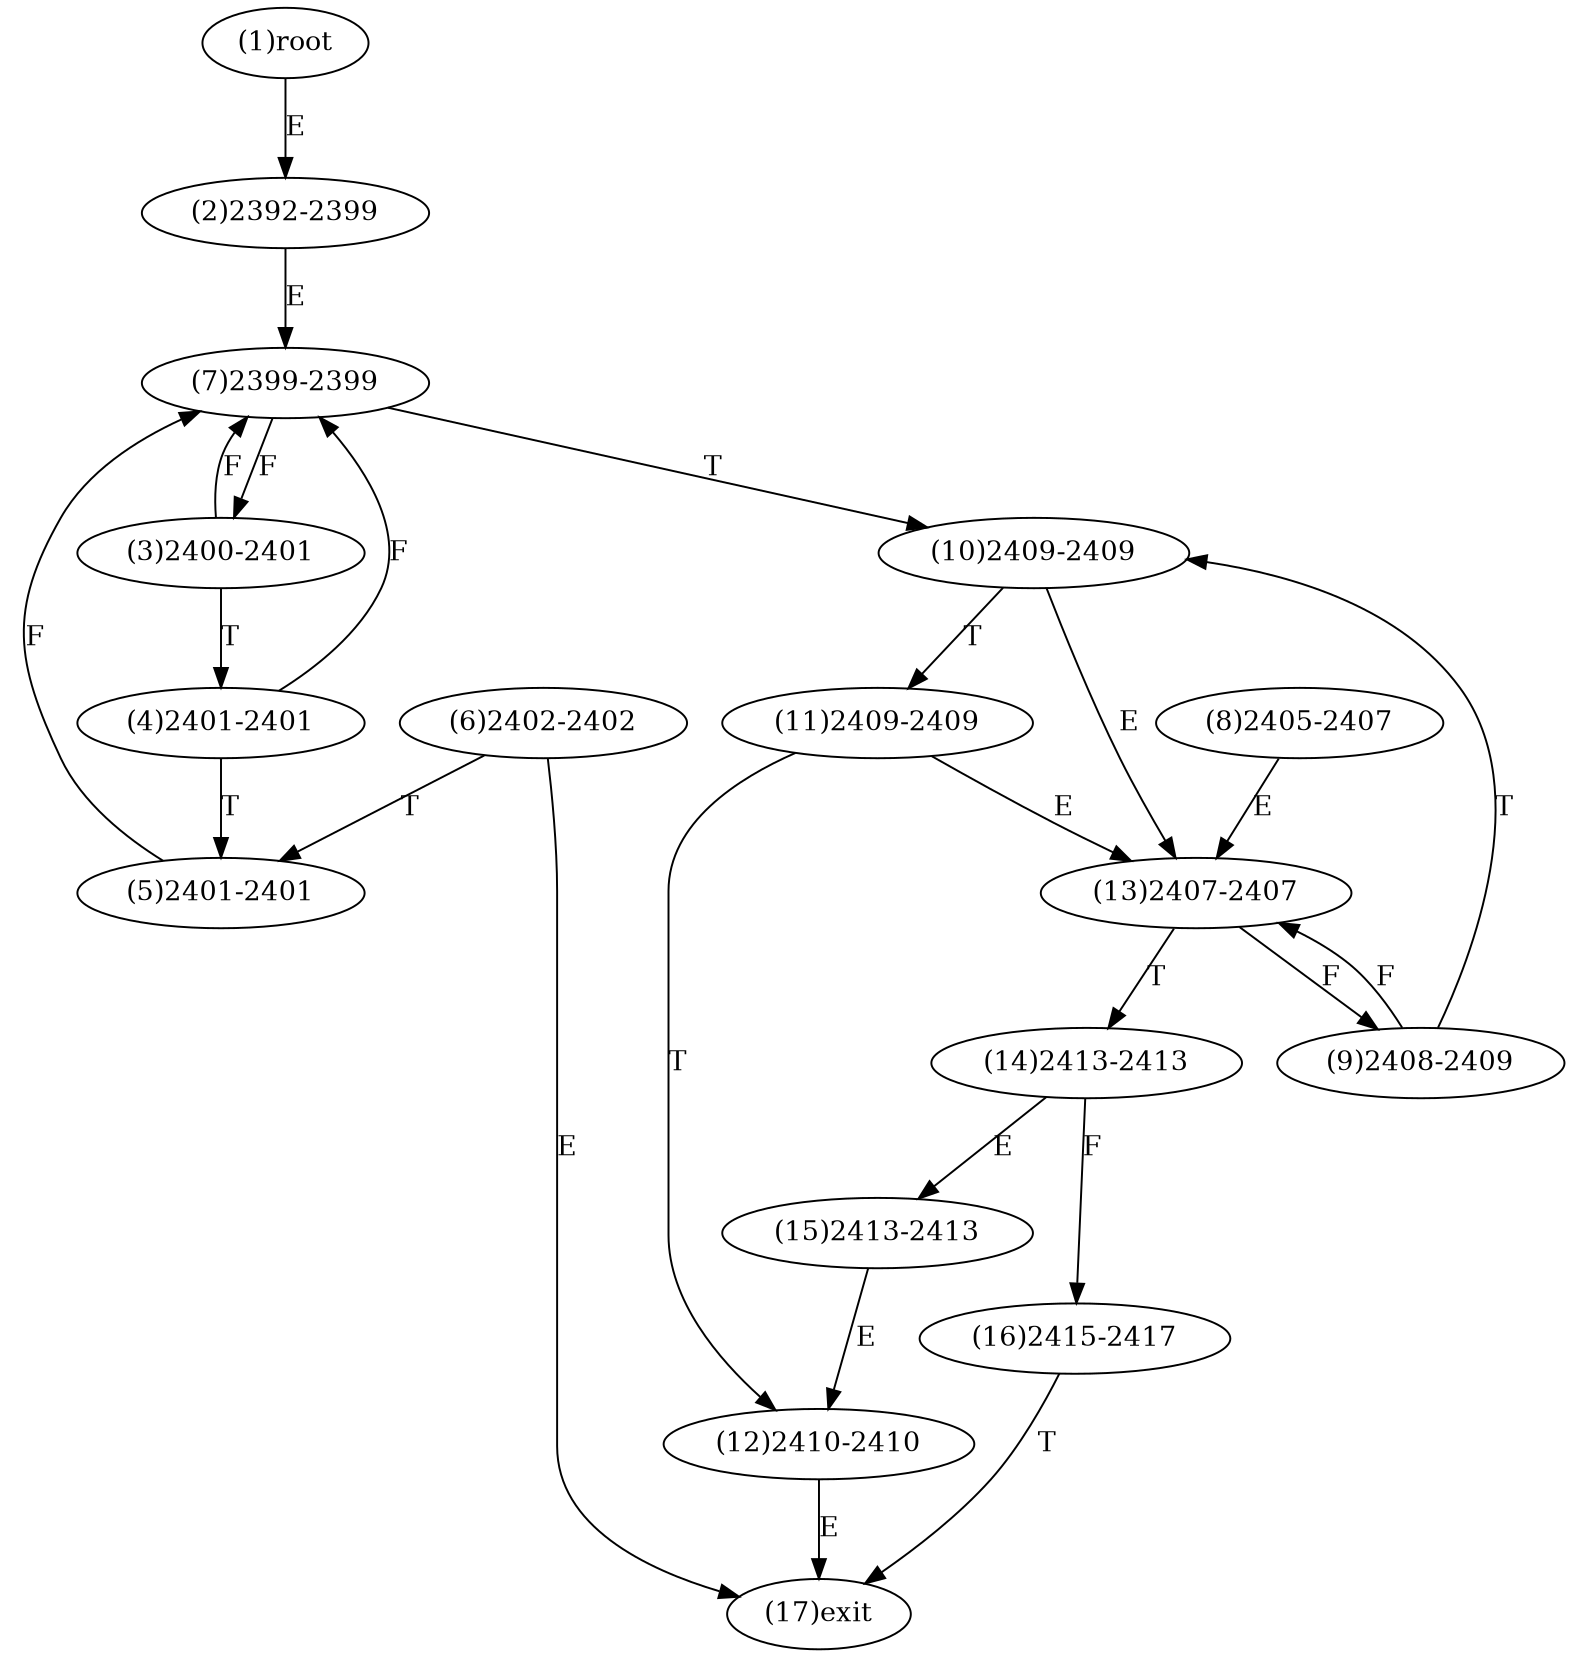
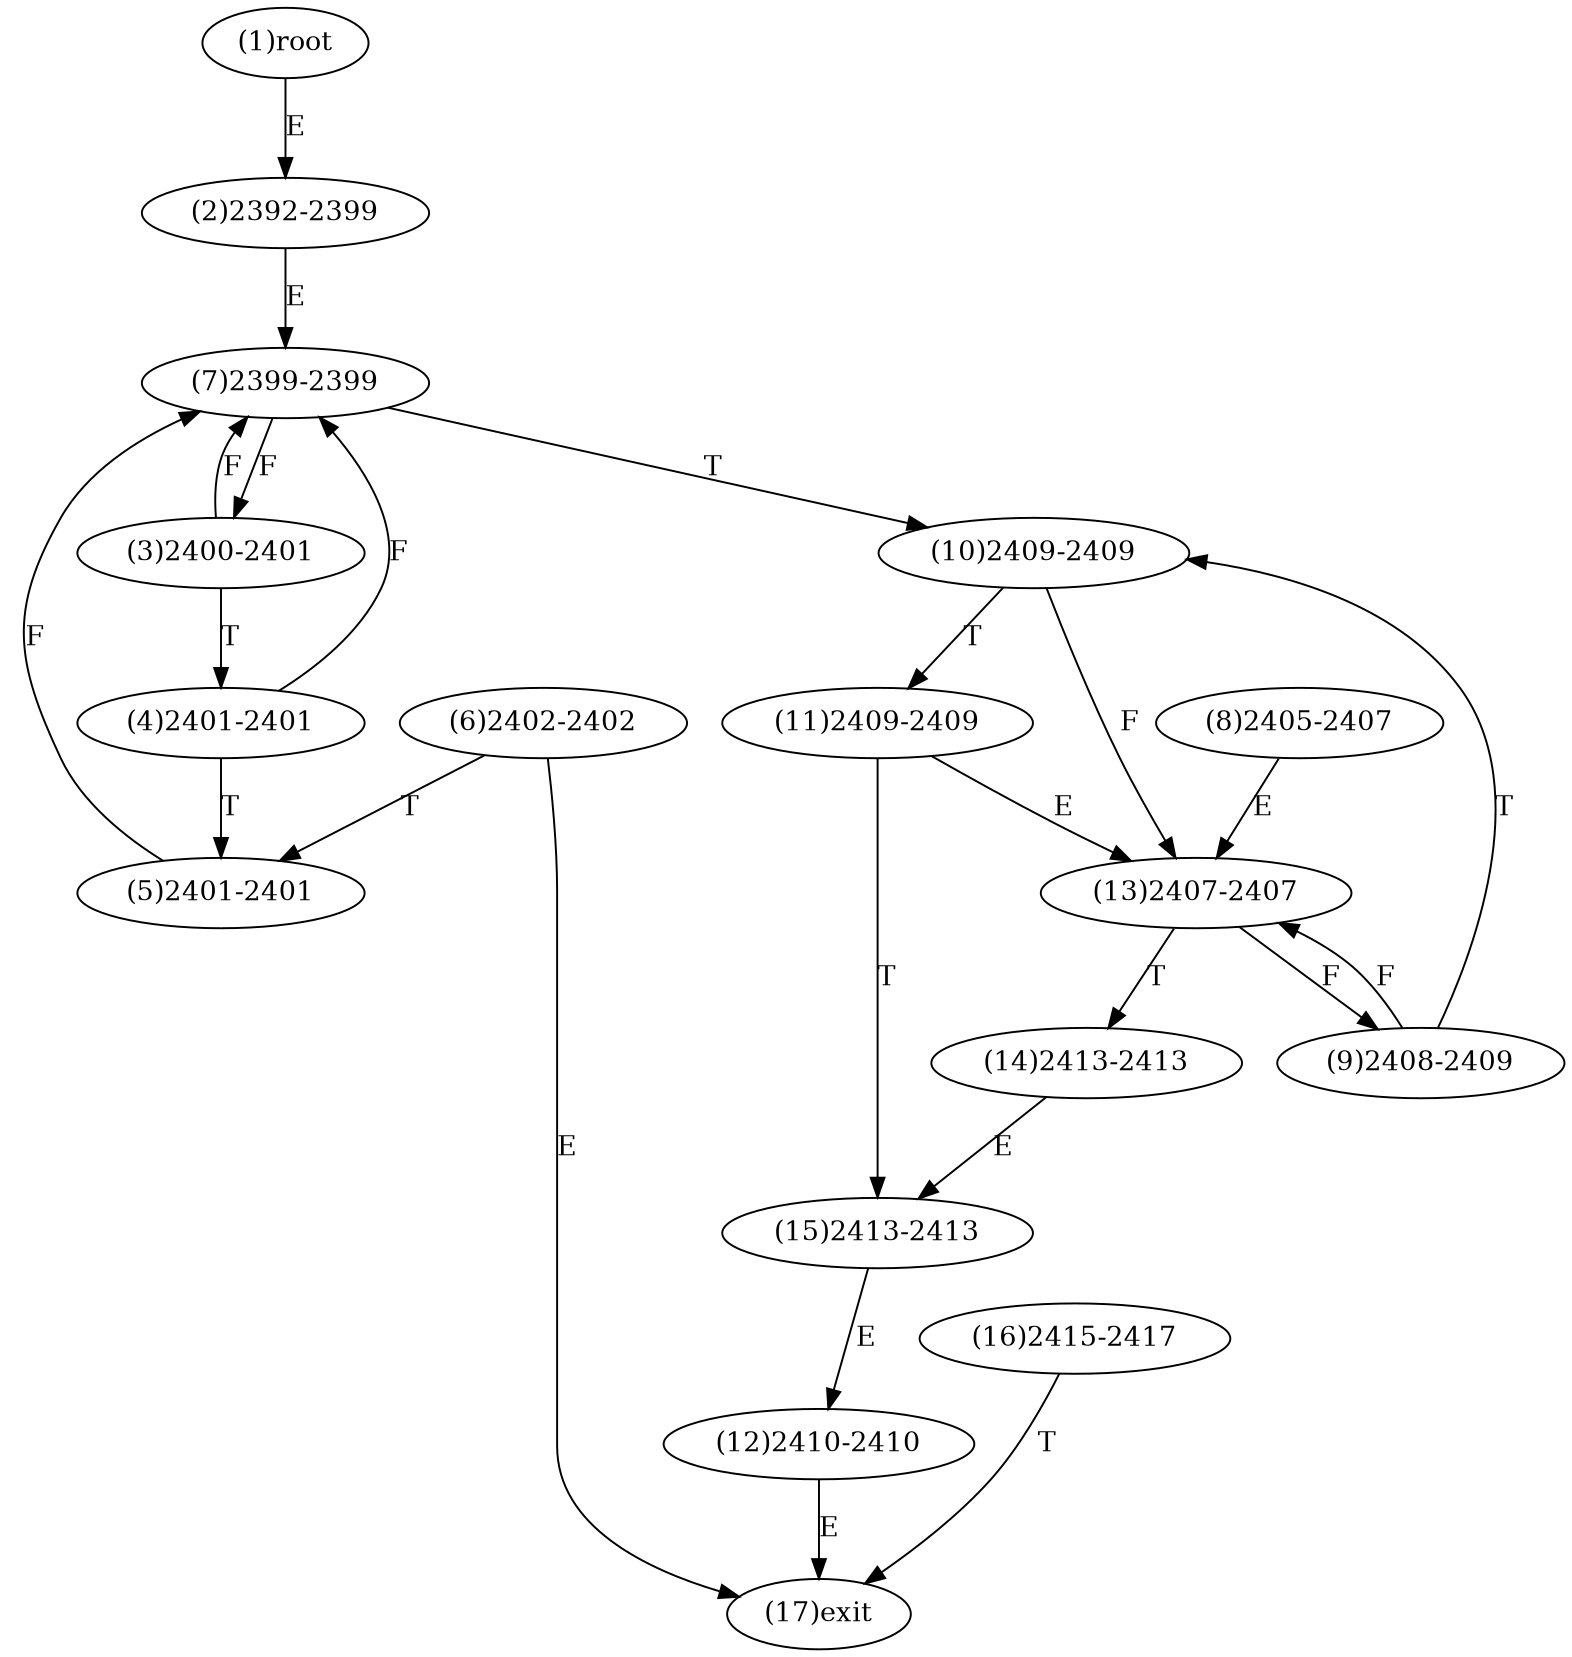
edge "(10)2409-2409" -> "(13)2407-2407": label "E" -> "F"
edge "(11)2409-2409" -> "(12)2410-2410": now "(11)2409-2409" -> "(15)2413-2413"
edge "(14)2413-2413" -> "(16)2415-2417": removed, label "F"
